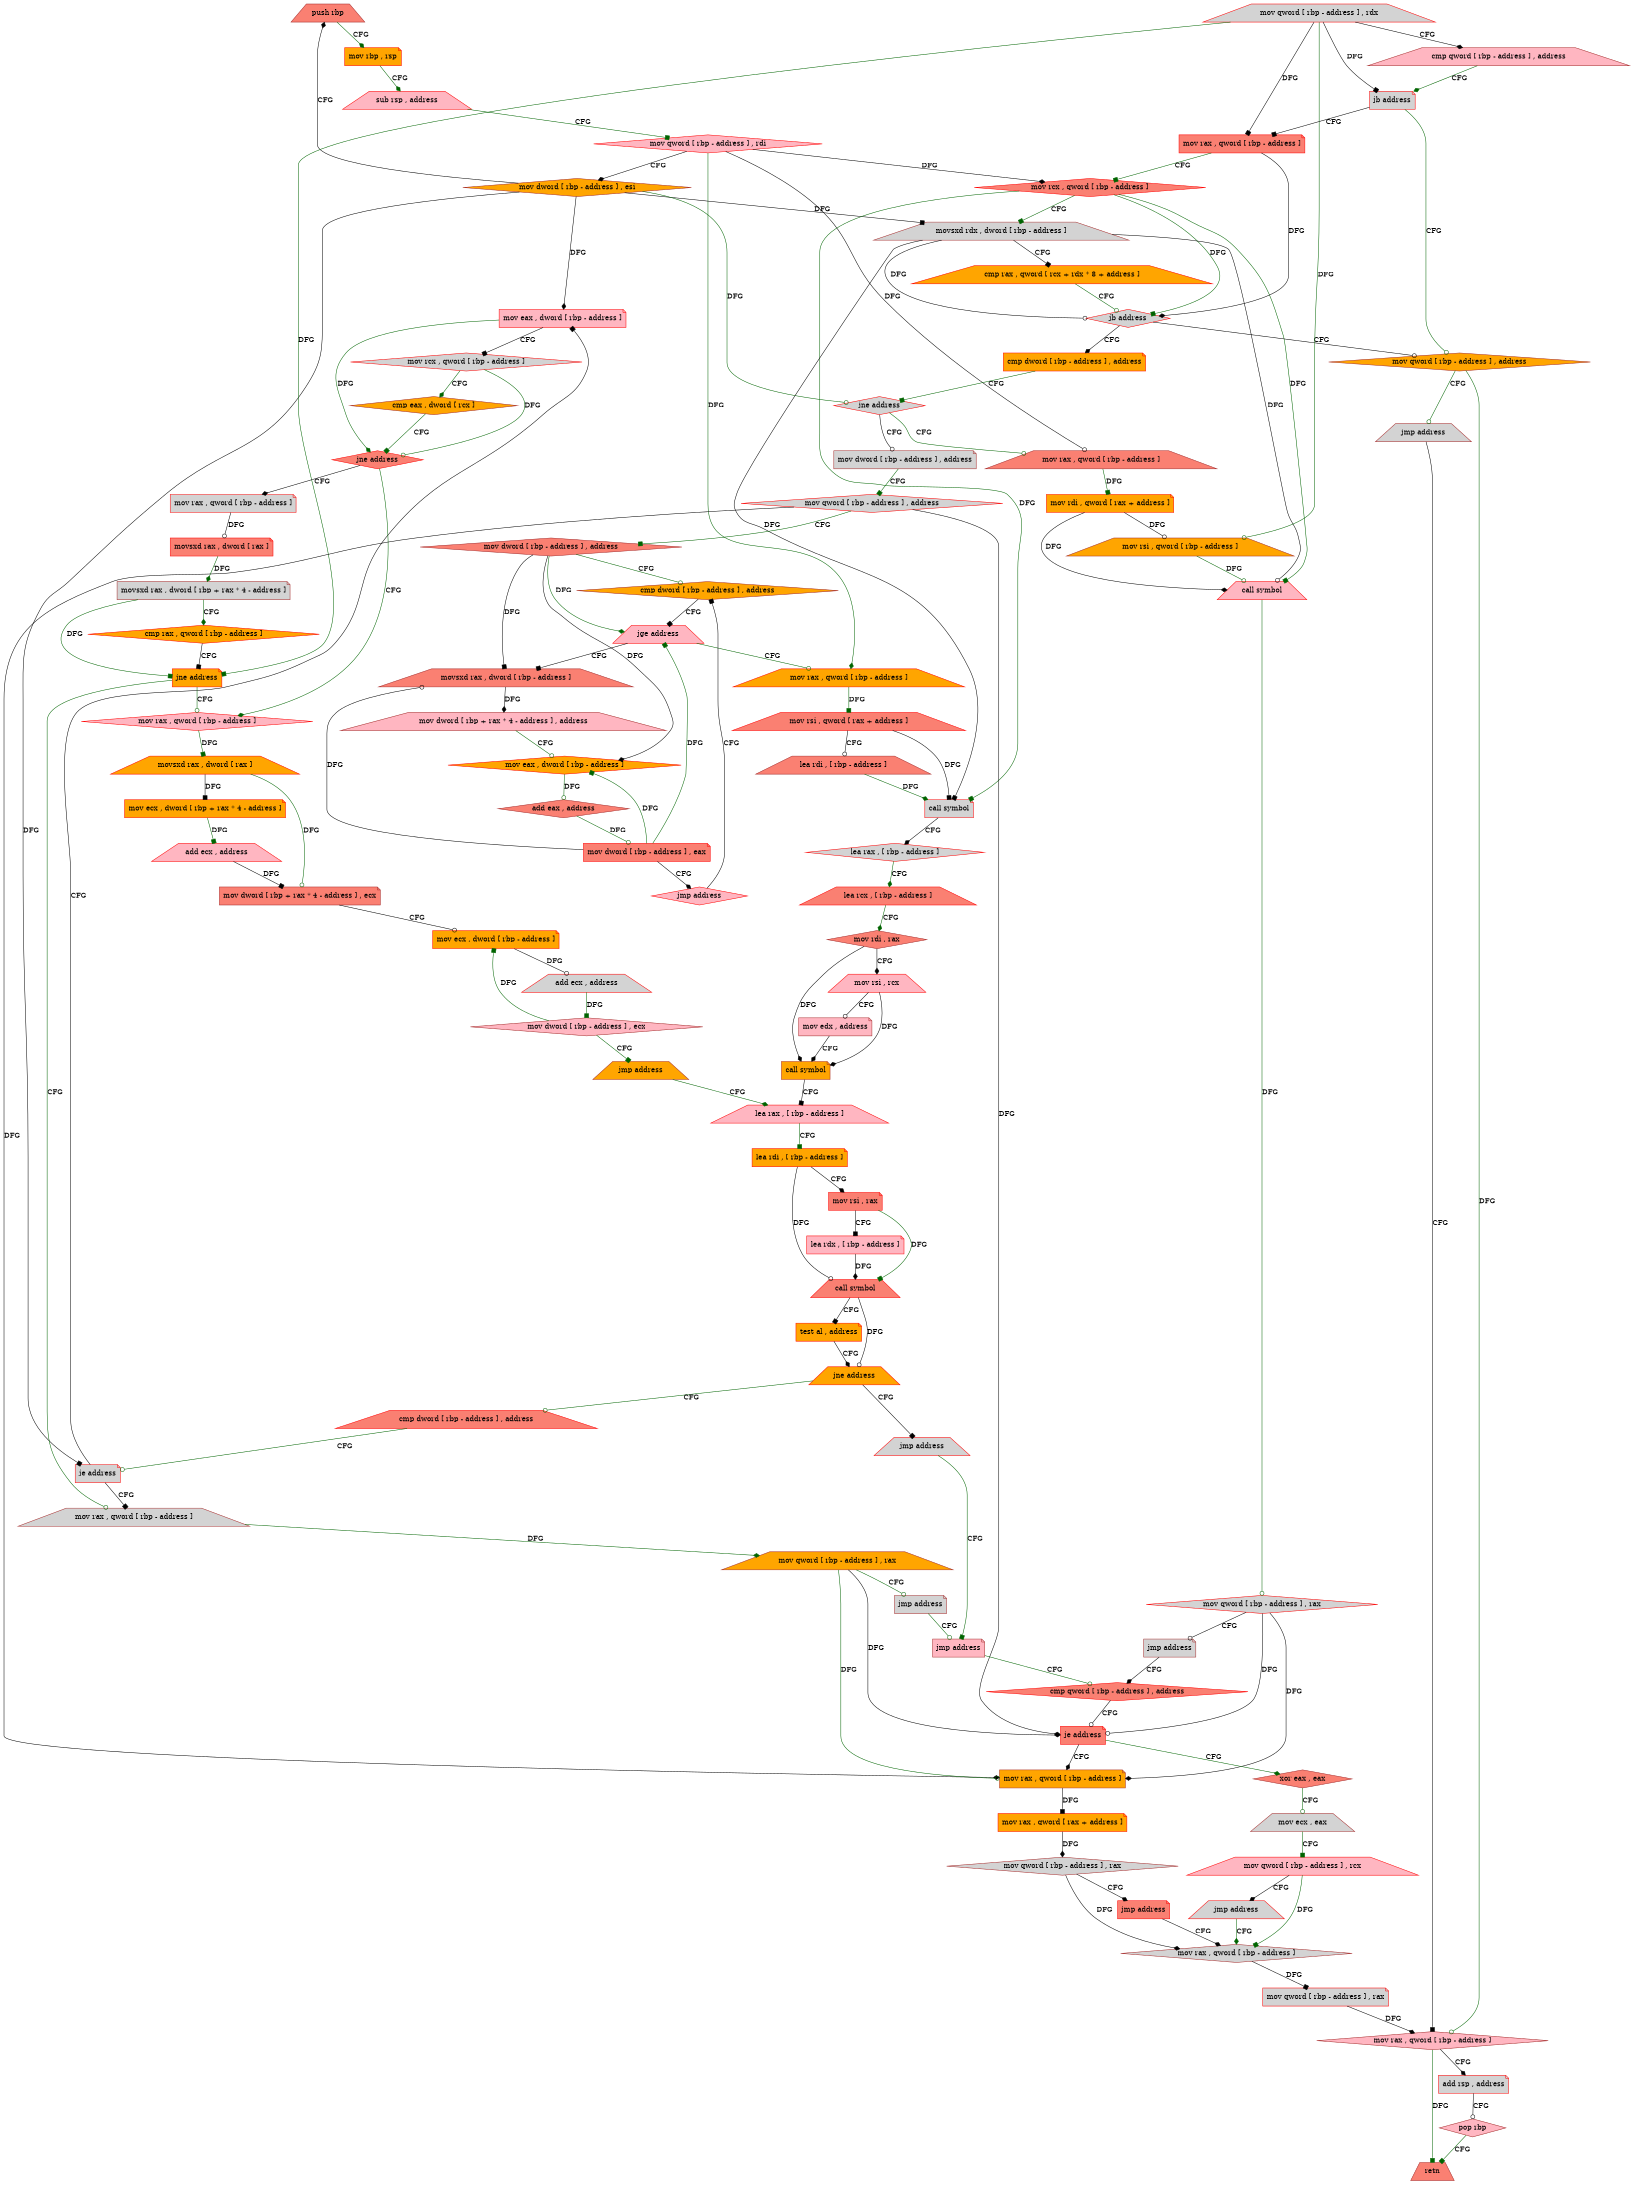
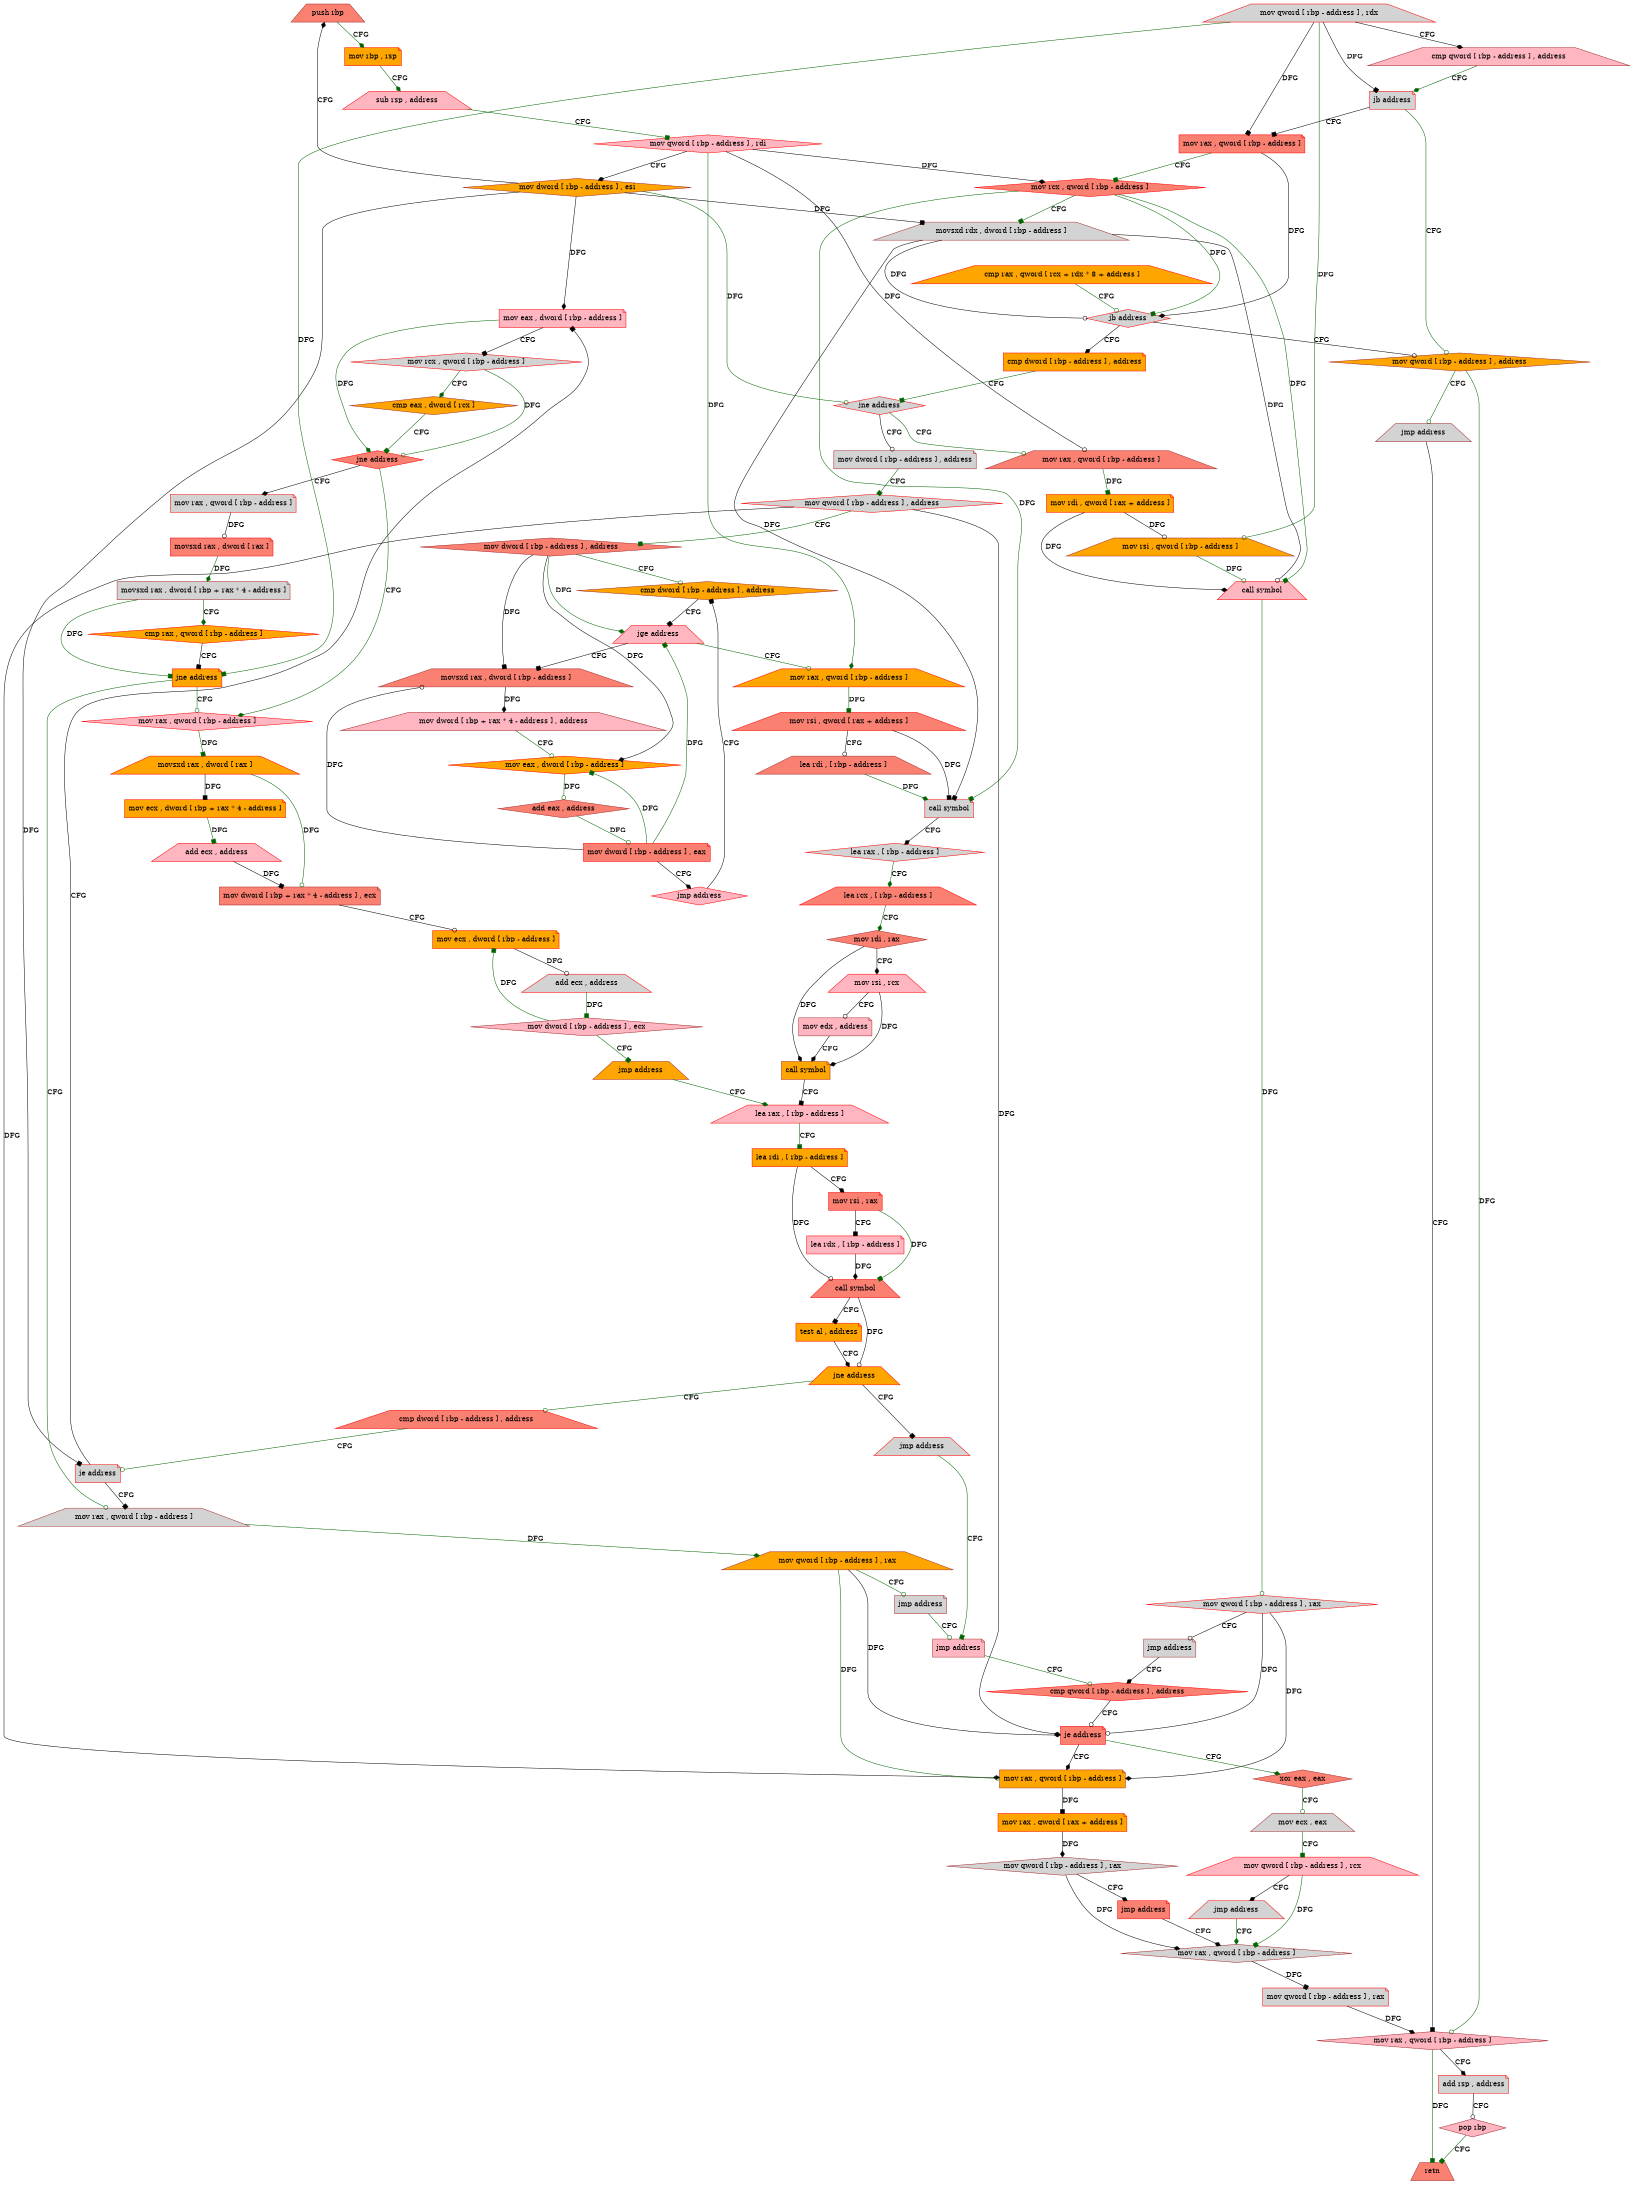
edge "movsxd rdx , dword [ rbp - address ]" -> "cmp rax , qword [ rcx + rdx * 8 + address ]": removed, label "CFG"
